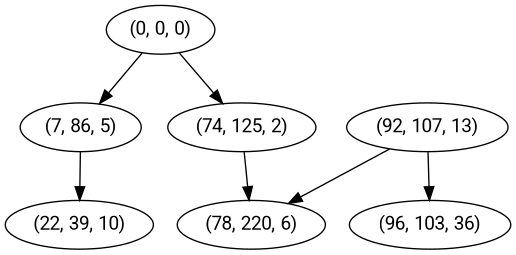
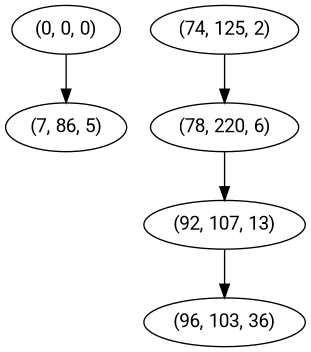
edge "(0, 0, 0)" -> "(74, 125, 2)": removed
edge "(92, 107, 13)" -> "(78, 220, 6)": reversed
node "(22, 39, 10)": removed
